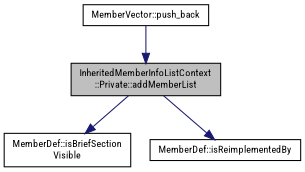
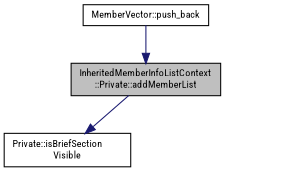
node "MemberDef::isBriefSection Visible": label "MemberDef::isBriefSection Visible" -> "Private::isBriefSection Visible"
node "MemberDef::isReimplementedBy": removed
